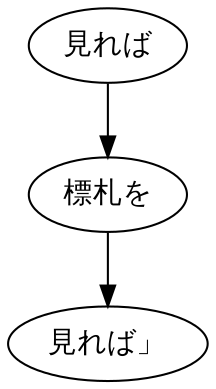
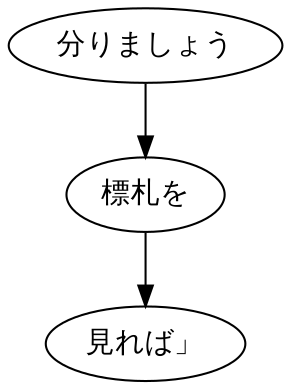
node "見れば": label "見れば" -> "分りましょう"
